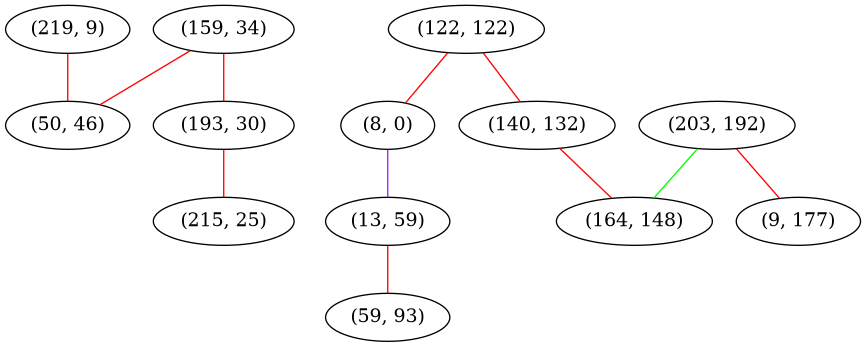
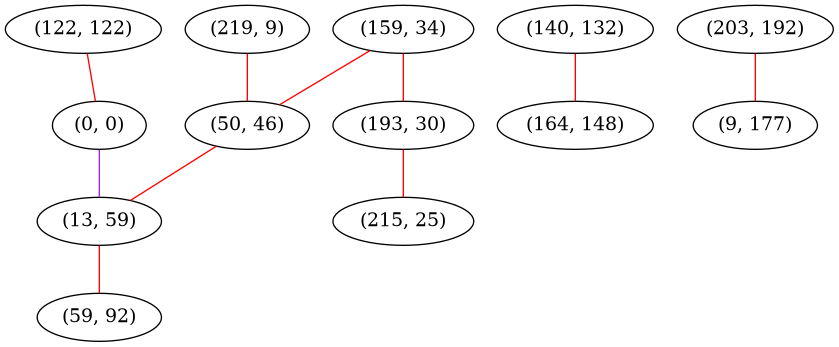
edge "(122, 122)" -- "(140, 132)": removed
node "(8, 0)": label "(8, 0)" -> "(0, 0)"
edge "(50, 46)" -- "(13, 59)": added
edge "(203, 192)" -- "(164, 148)": removed
node "(59, 93)": label "(59, 93)" -> "(59, 92)"
